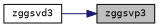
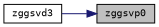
node "zggsvp3": label "zggsvp3" -> "zggsvp0"
